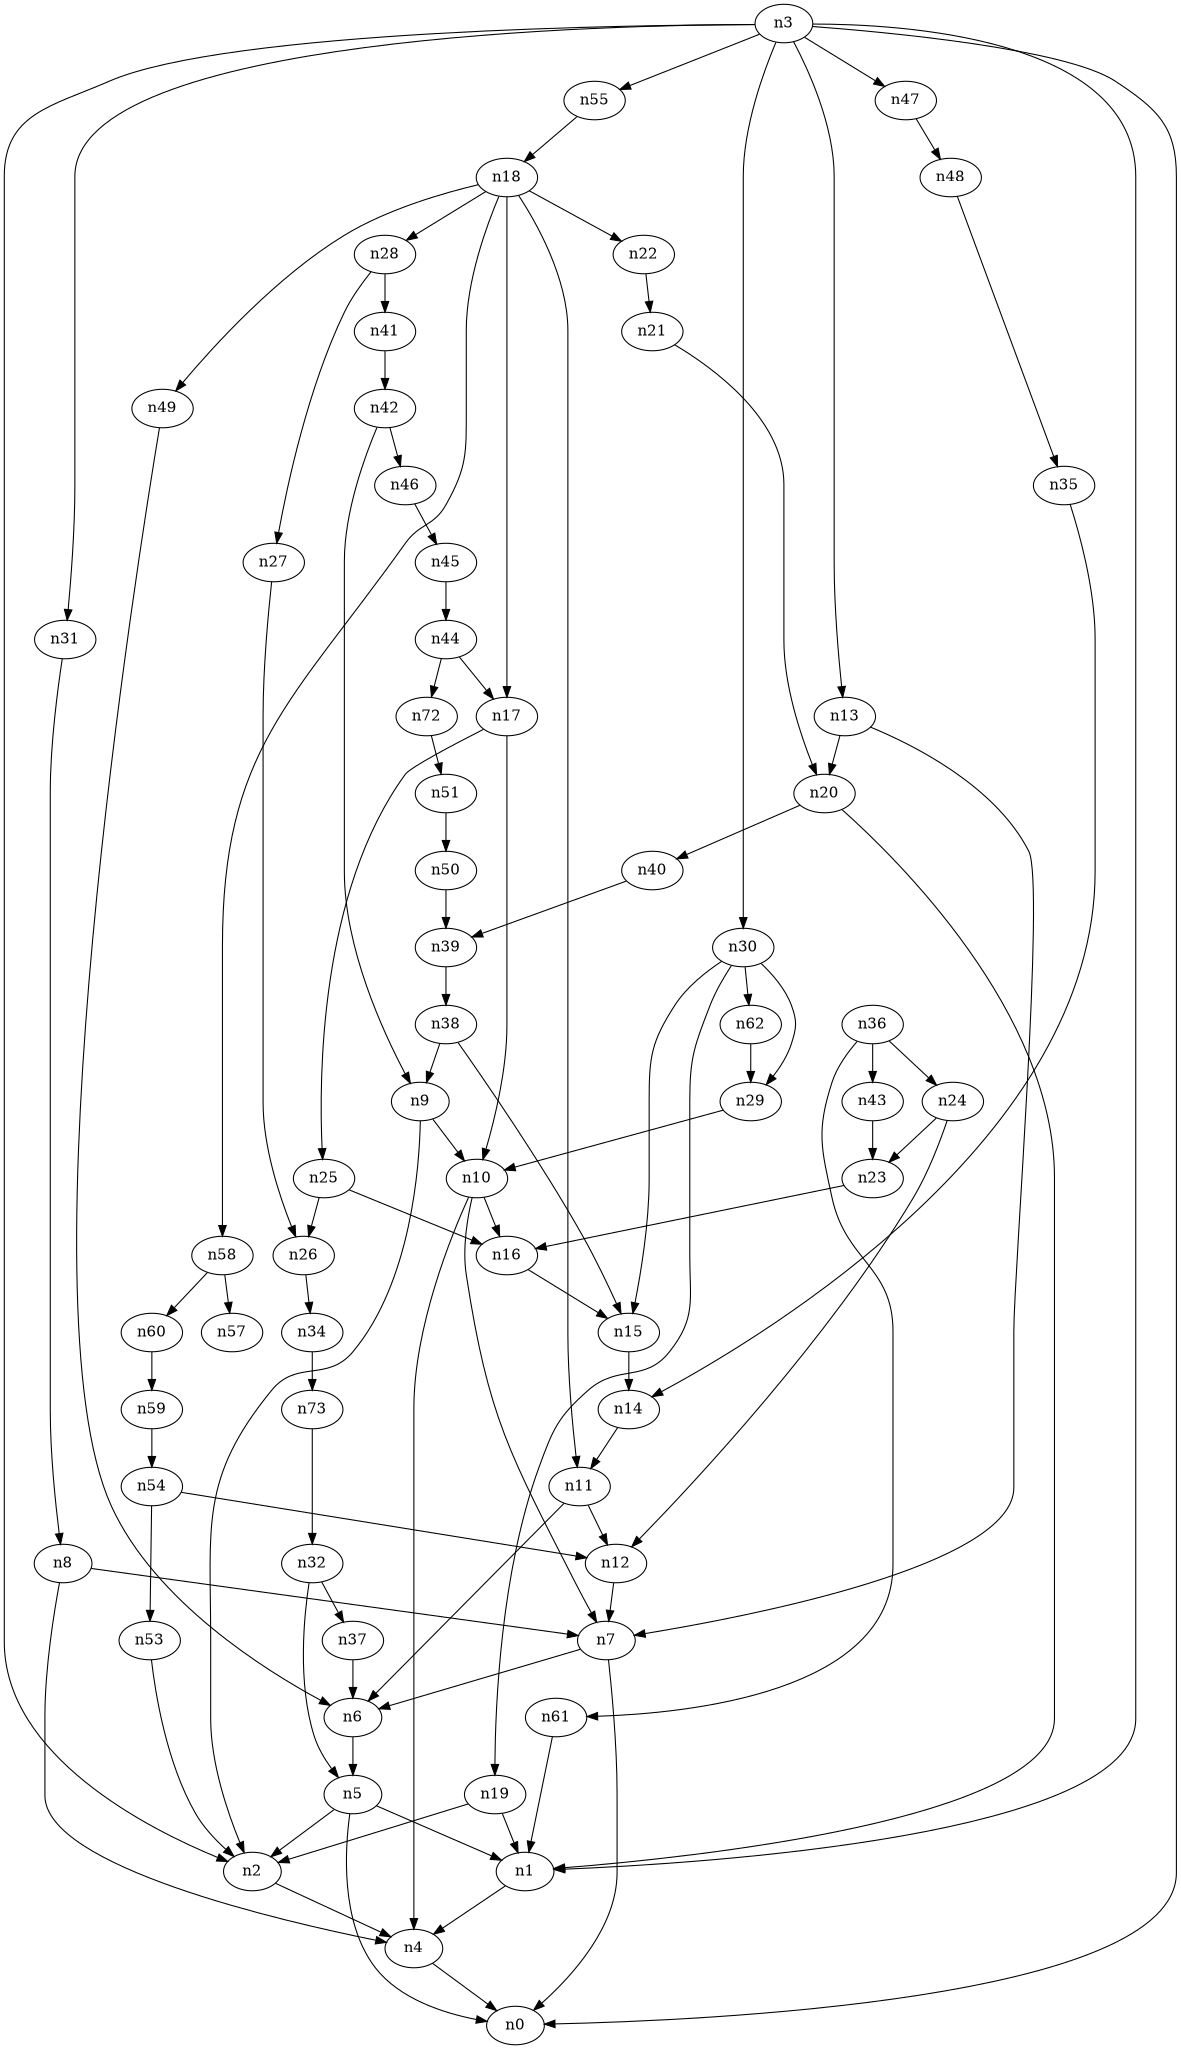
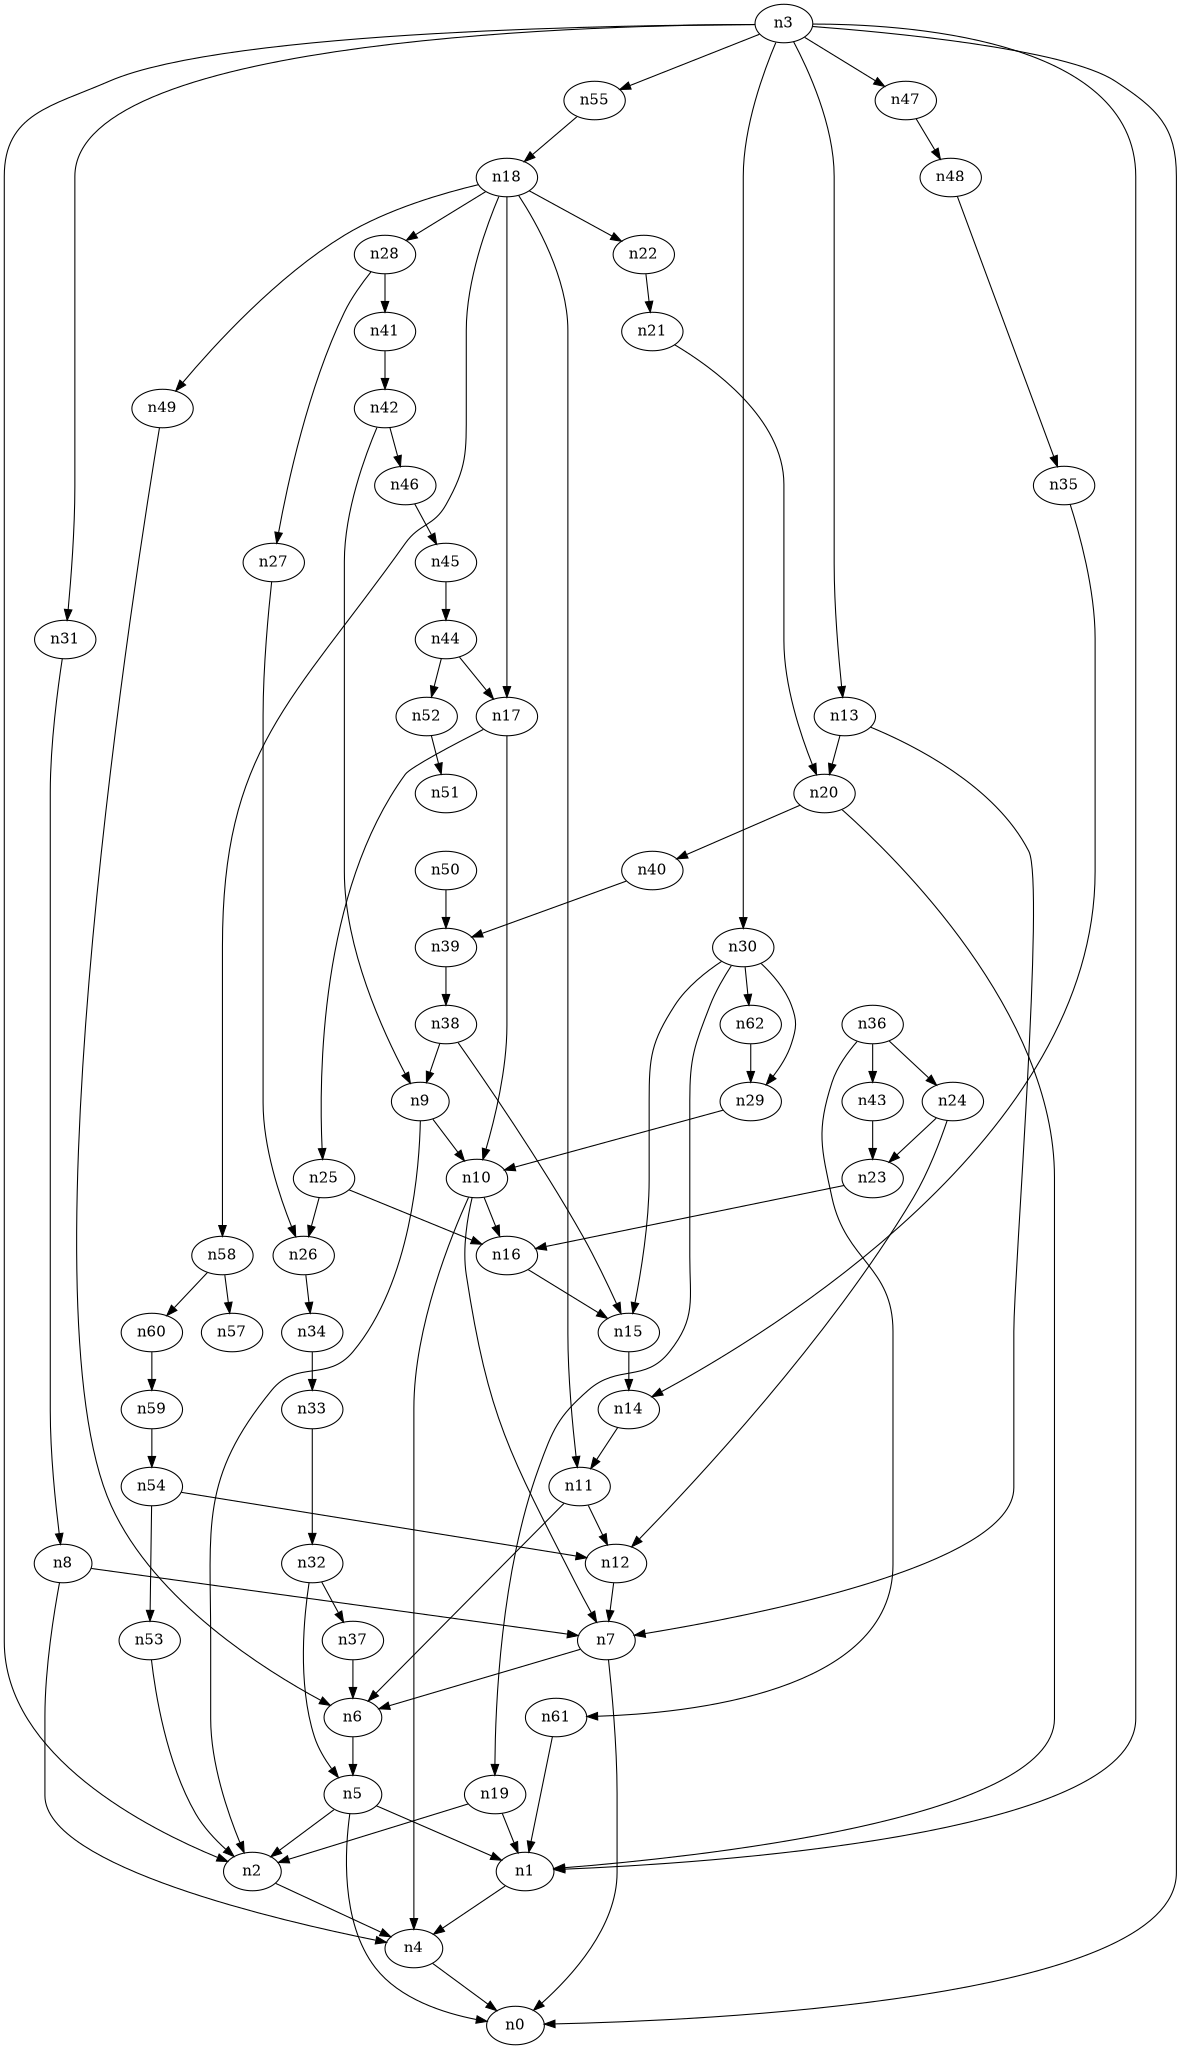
node "n72": label "n72" -> "n52"
edge "n51" -> "n50": removed
node "n73": label "n73" -> "n33"
